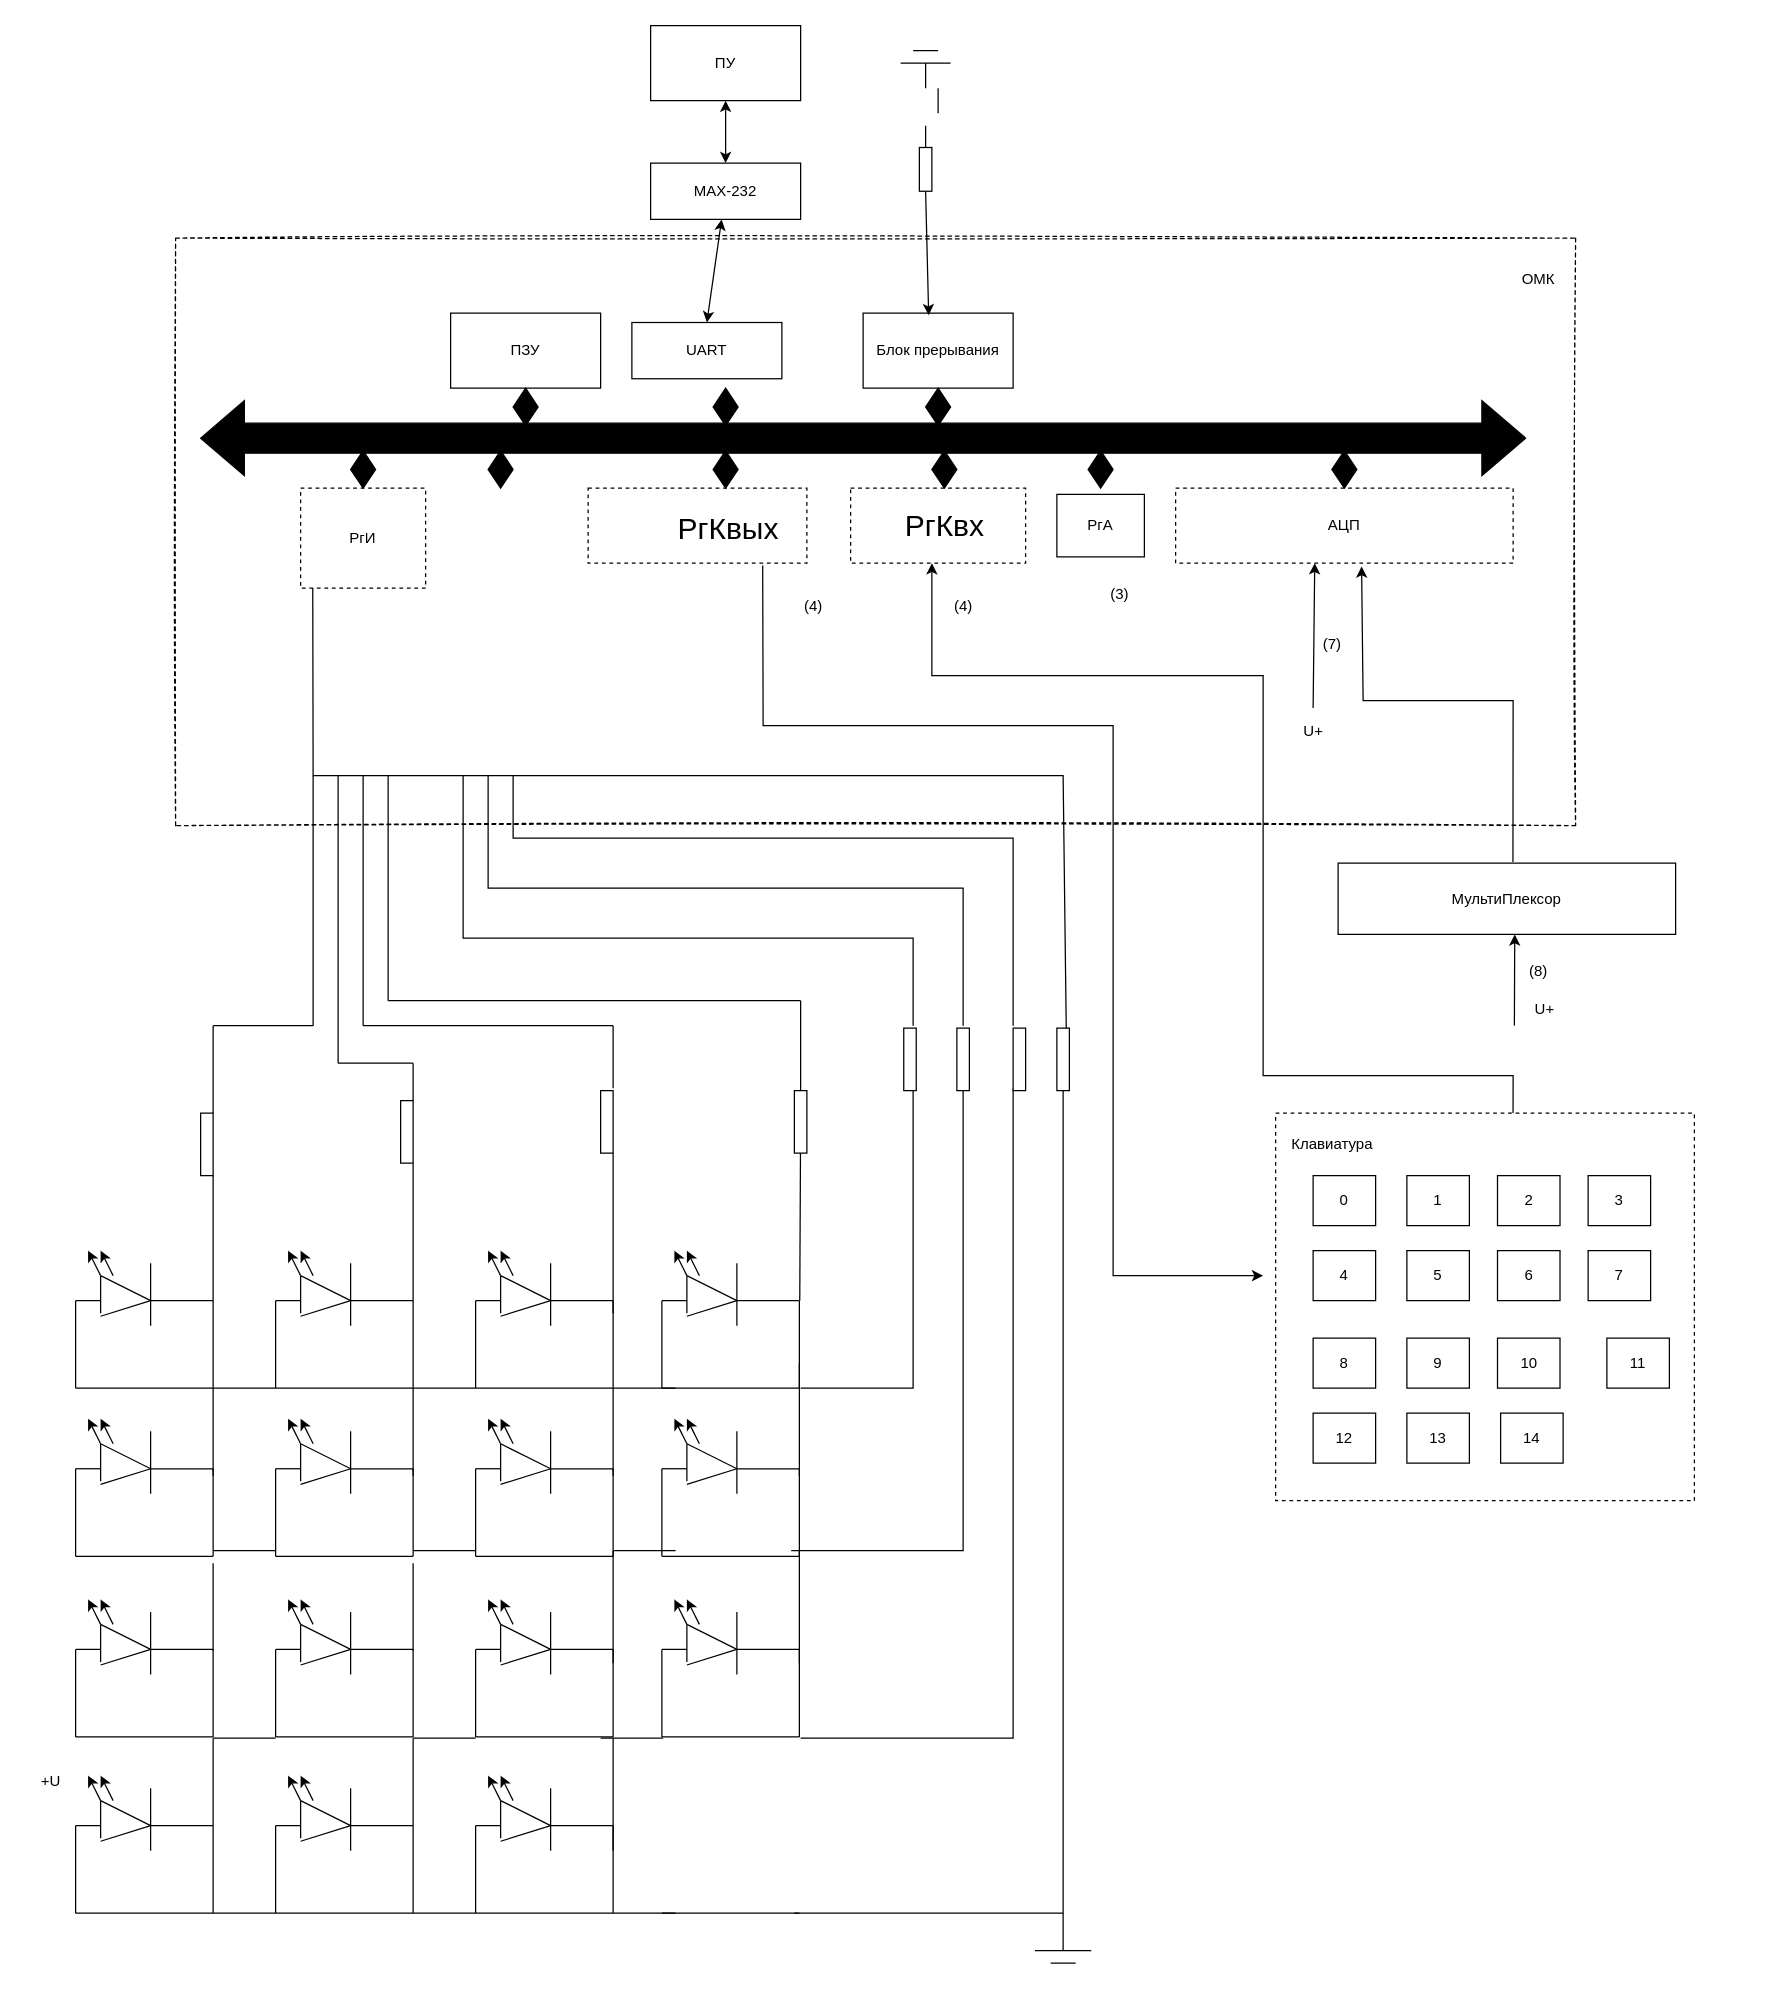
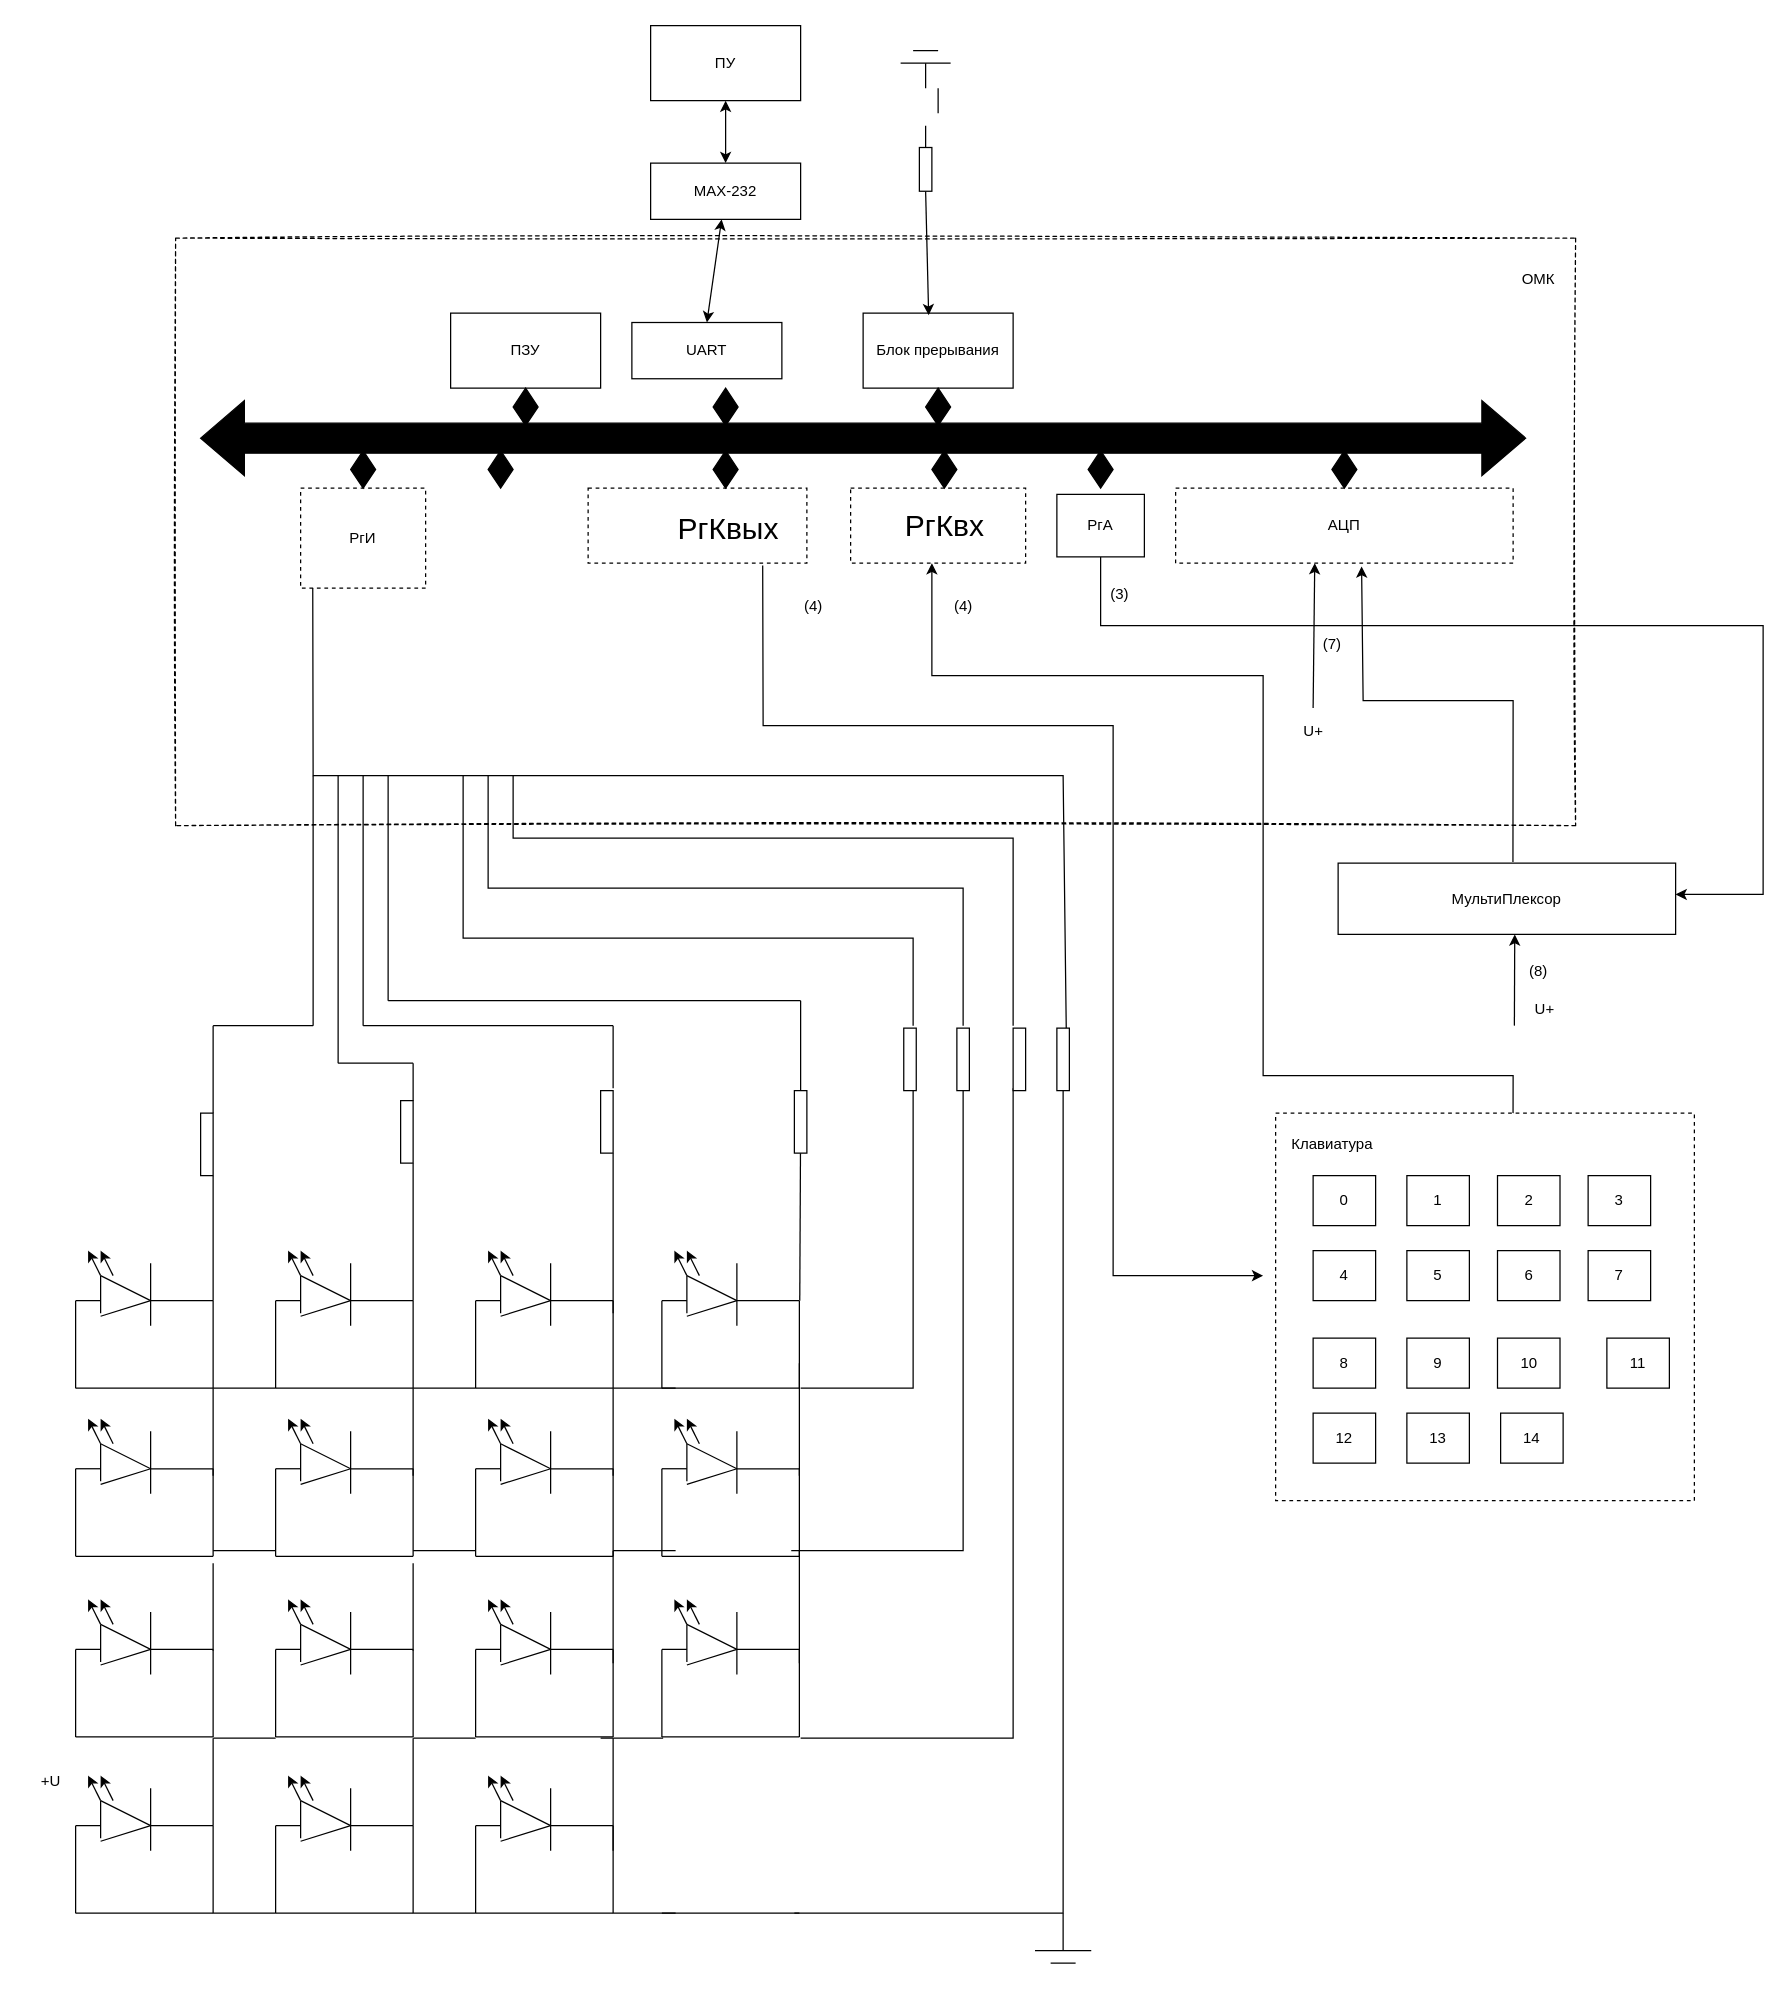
edge "РгА" -> "МультиПлексор": added
